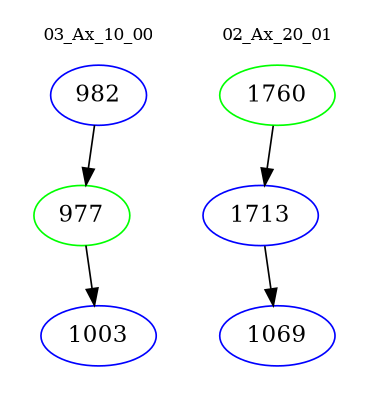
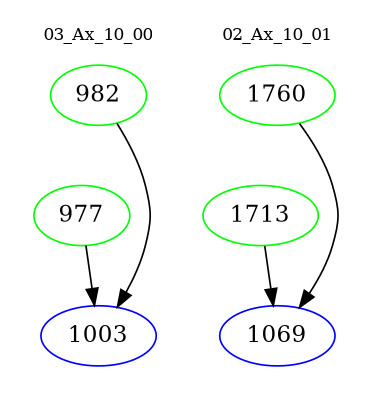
cluster "02_Ax_20_01": label "02_Ax_20_01" -> "02_Ax_10_01"
node "982": color blue -> green
edge "982" -> "977": now "982" -> "1003"
edge "1760" -> "1713": now "1760" -> "1069"
node "1713": color blue -> green
